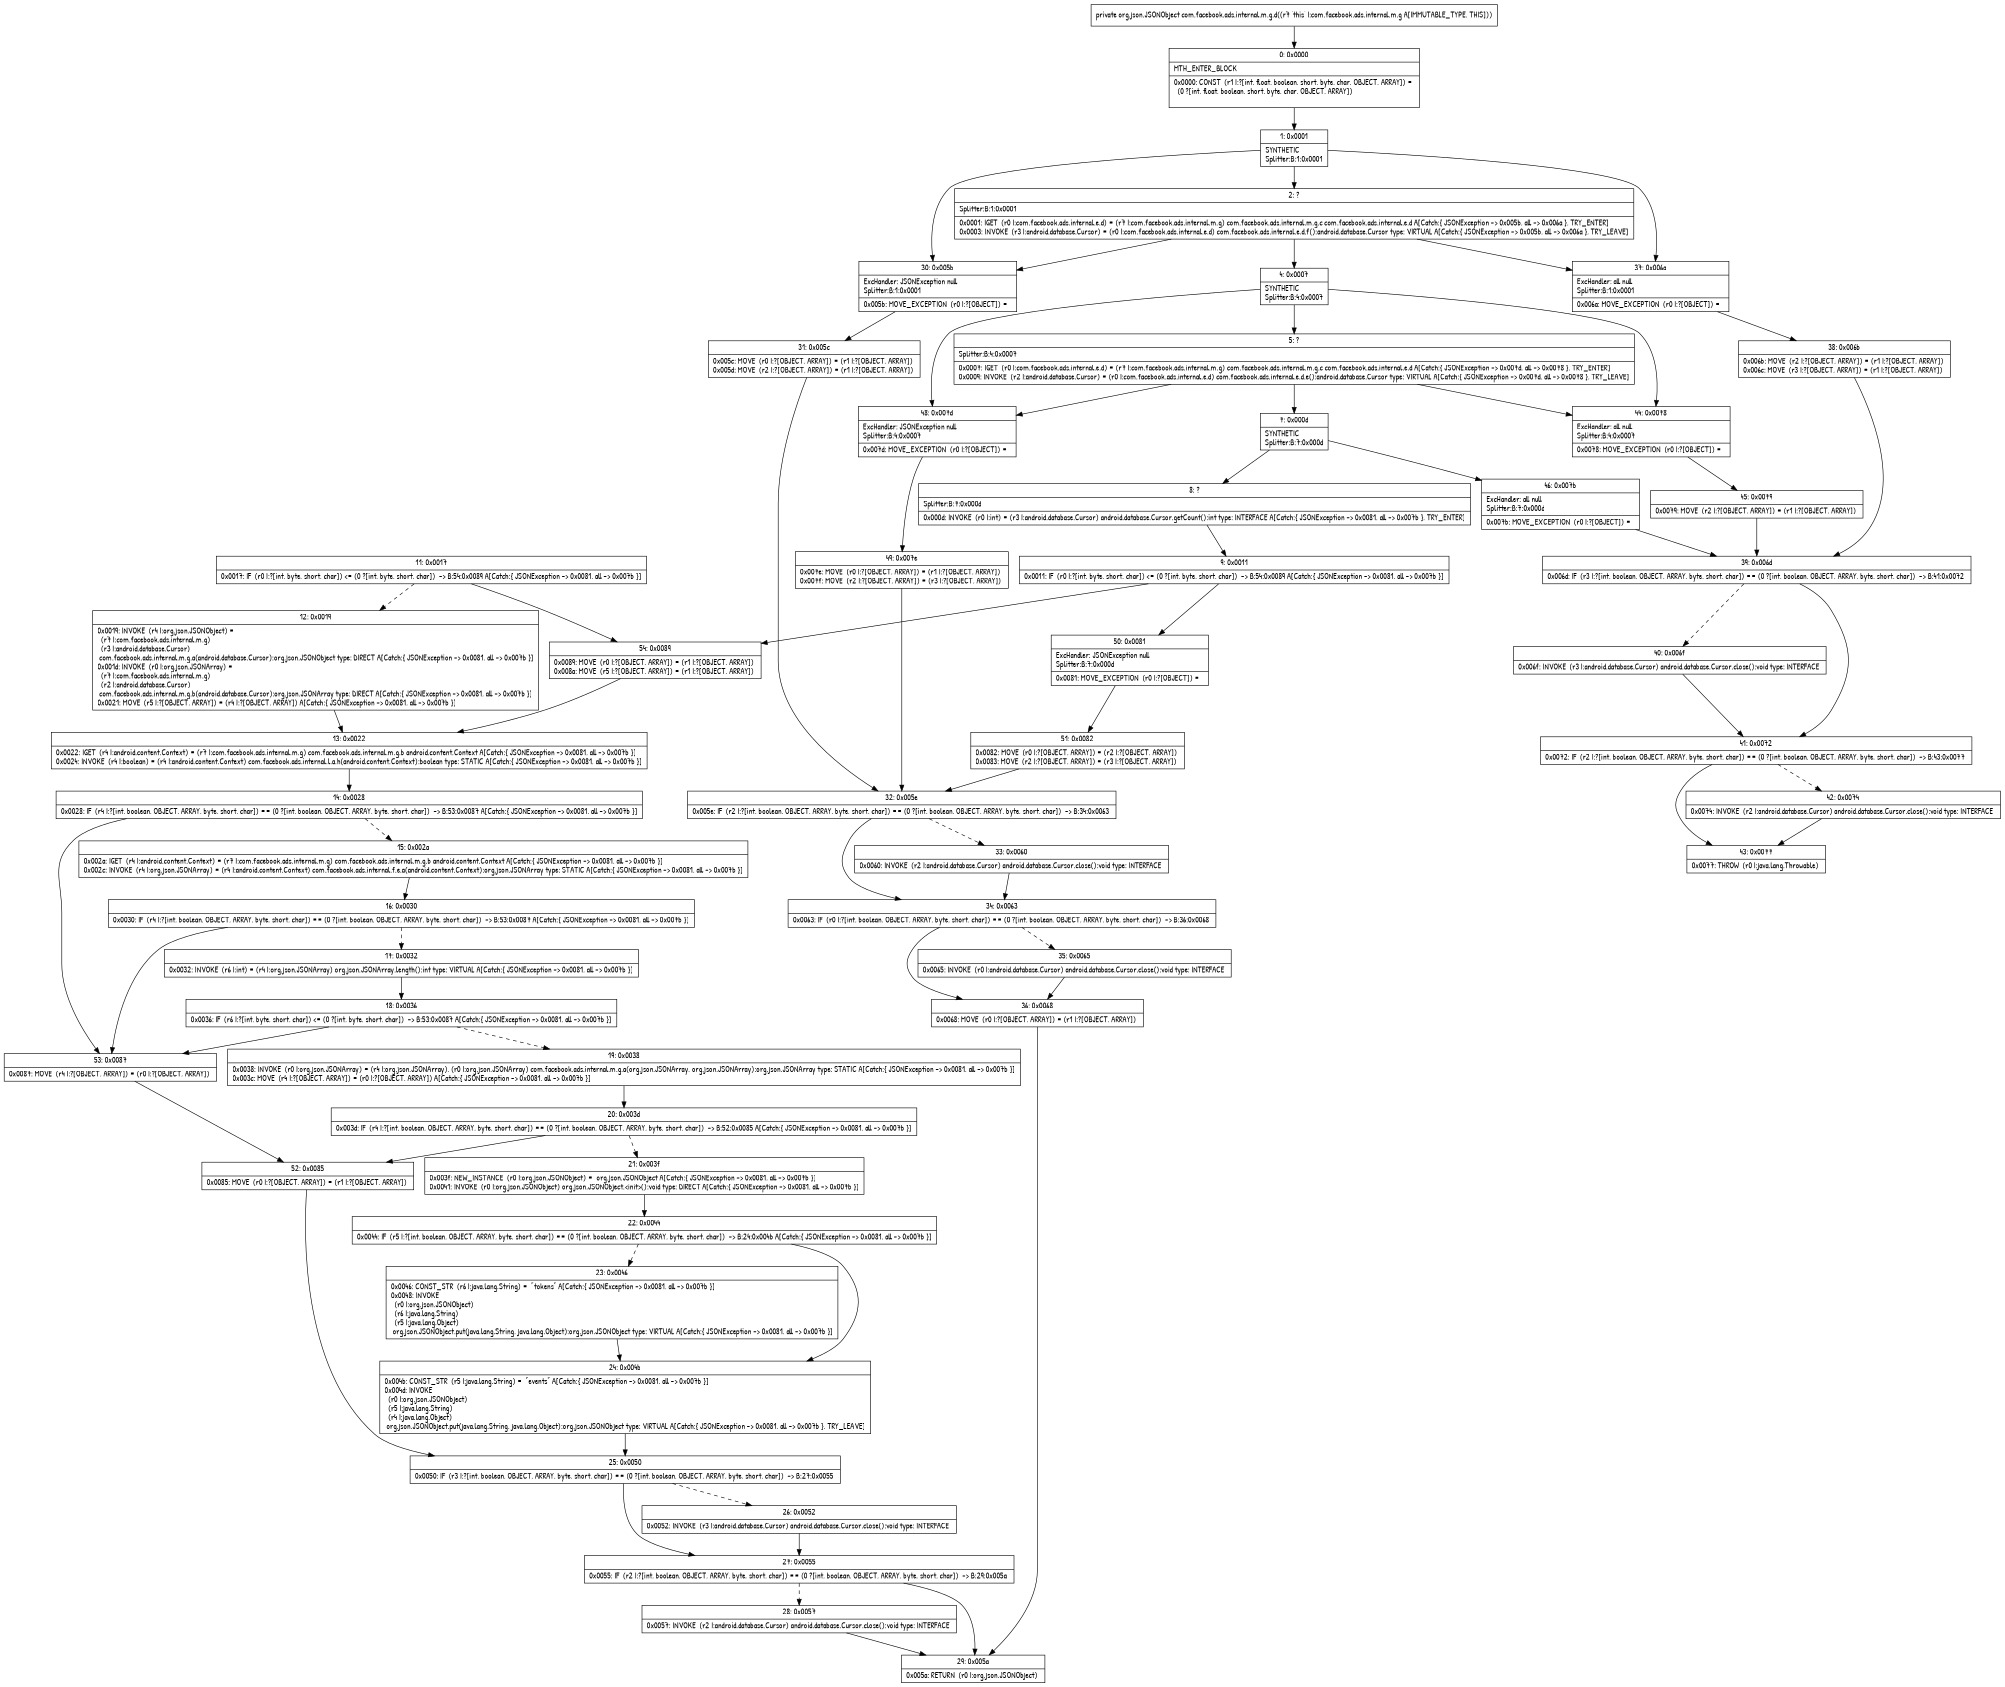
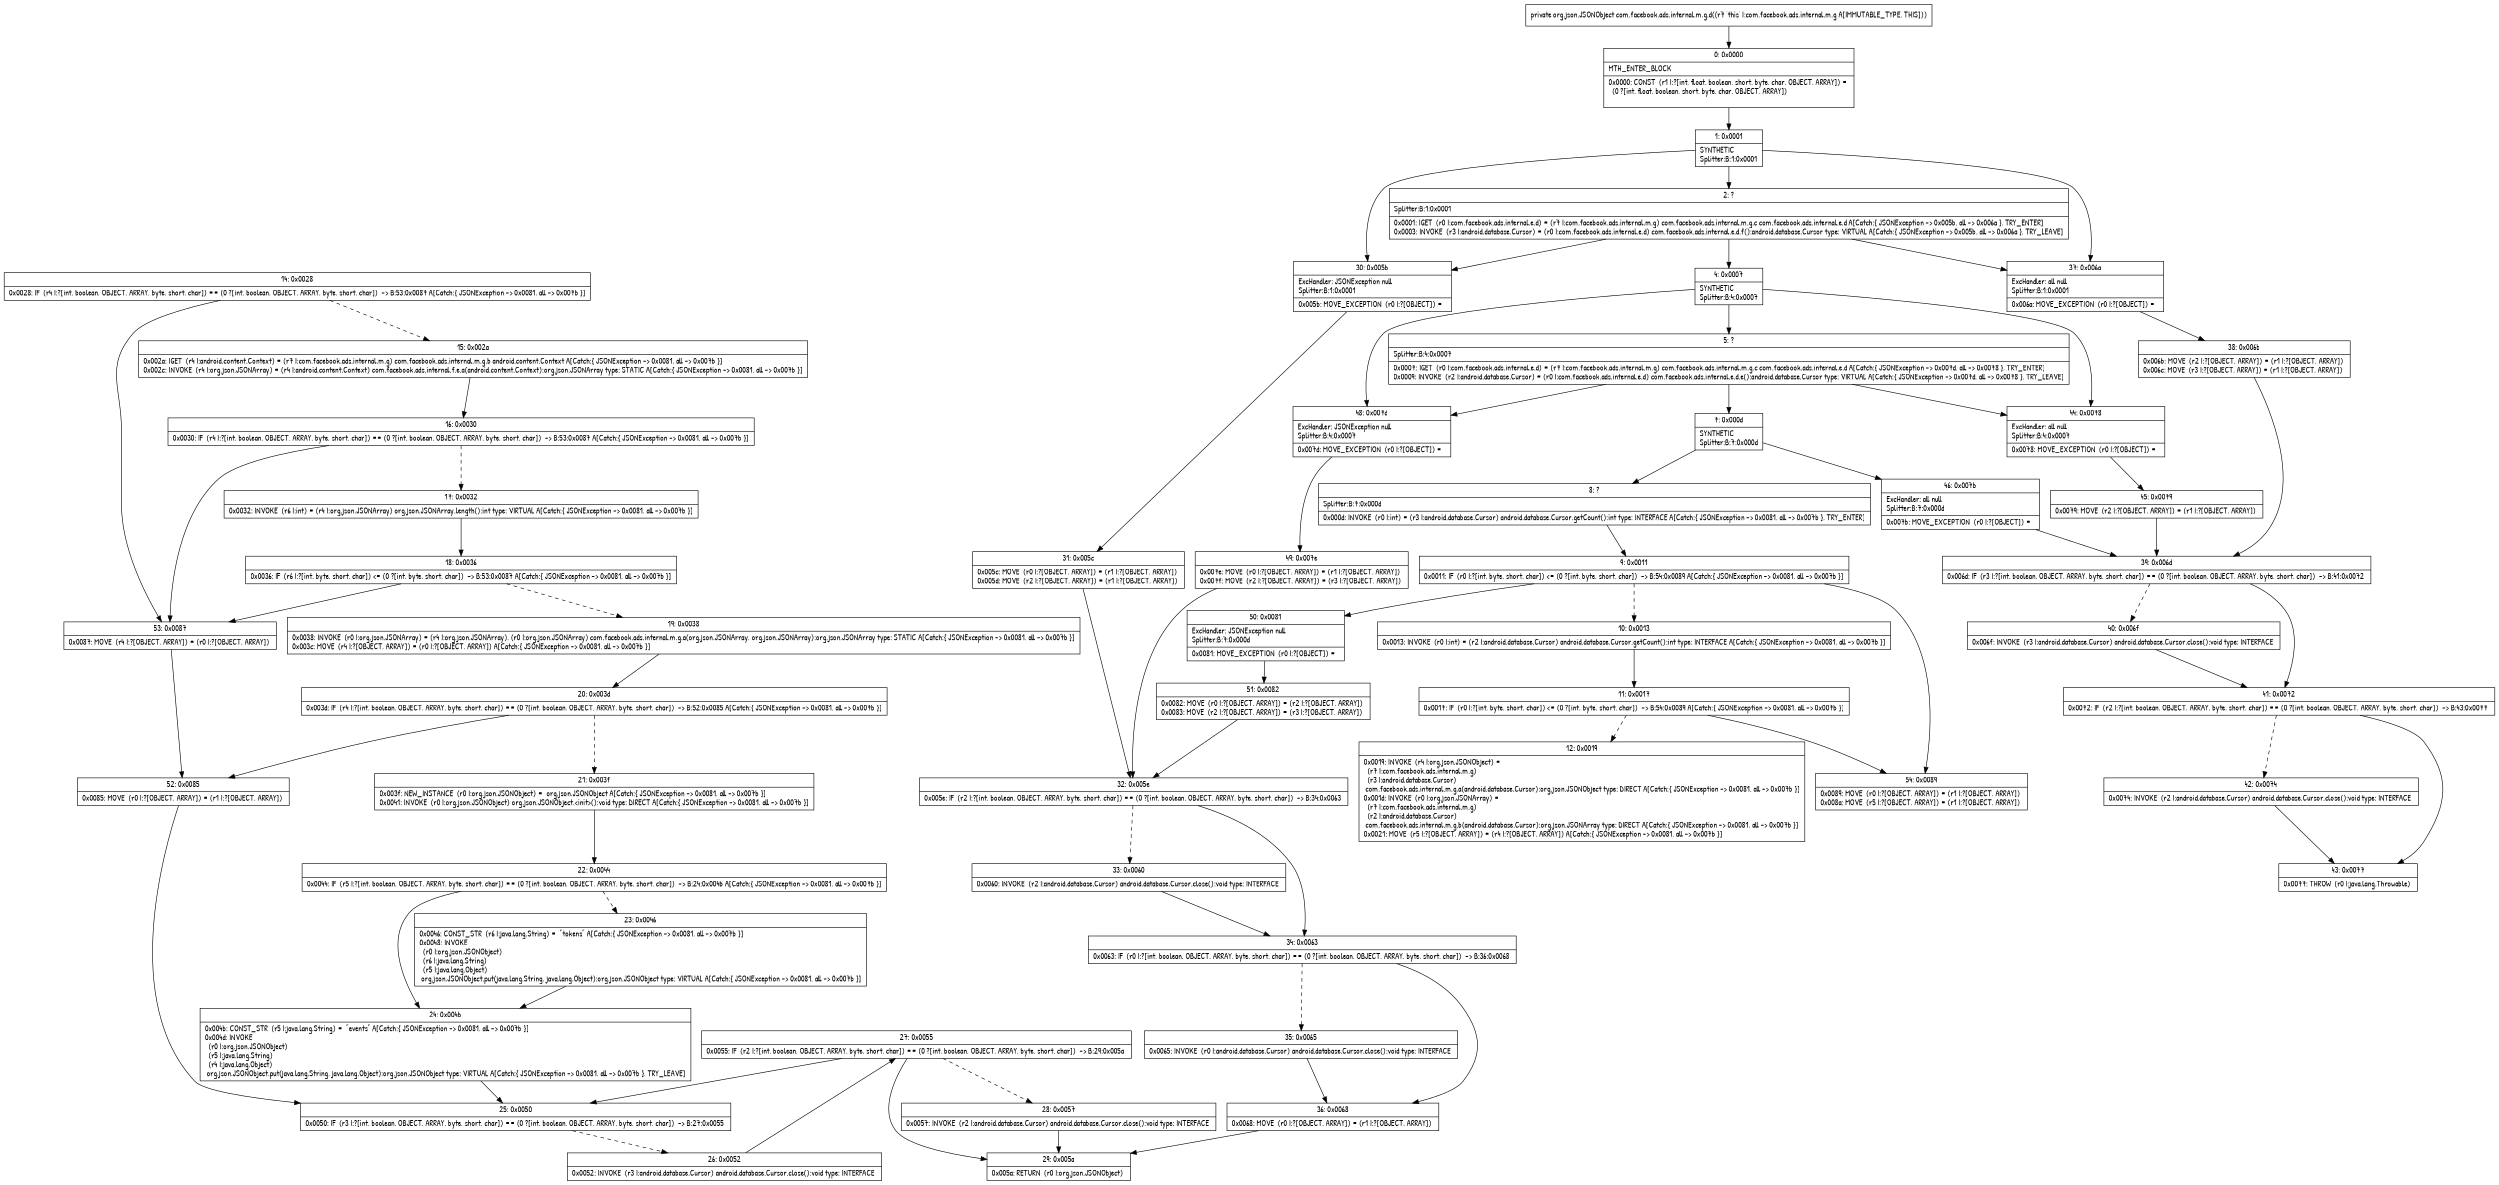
node "10: 0x0013": added
node "13: 0x0022": removed
edge "25: 0x0050" -> "27: 0x0055": reversed
